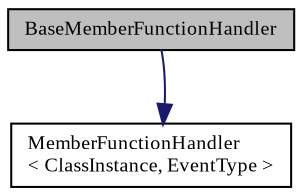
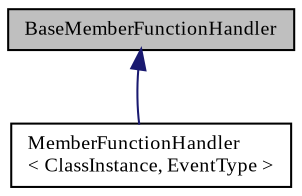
edge "BaseMemberFunctionHandler" -> "MemberFunctionHandler < ClassInstance, EventType >": reversed
